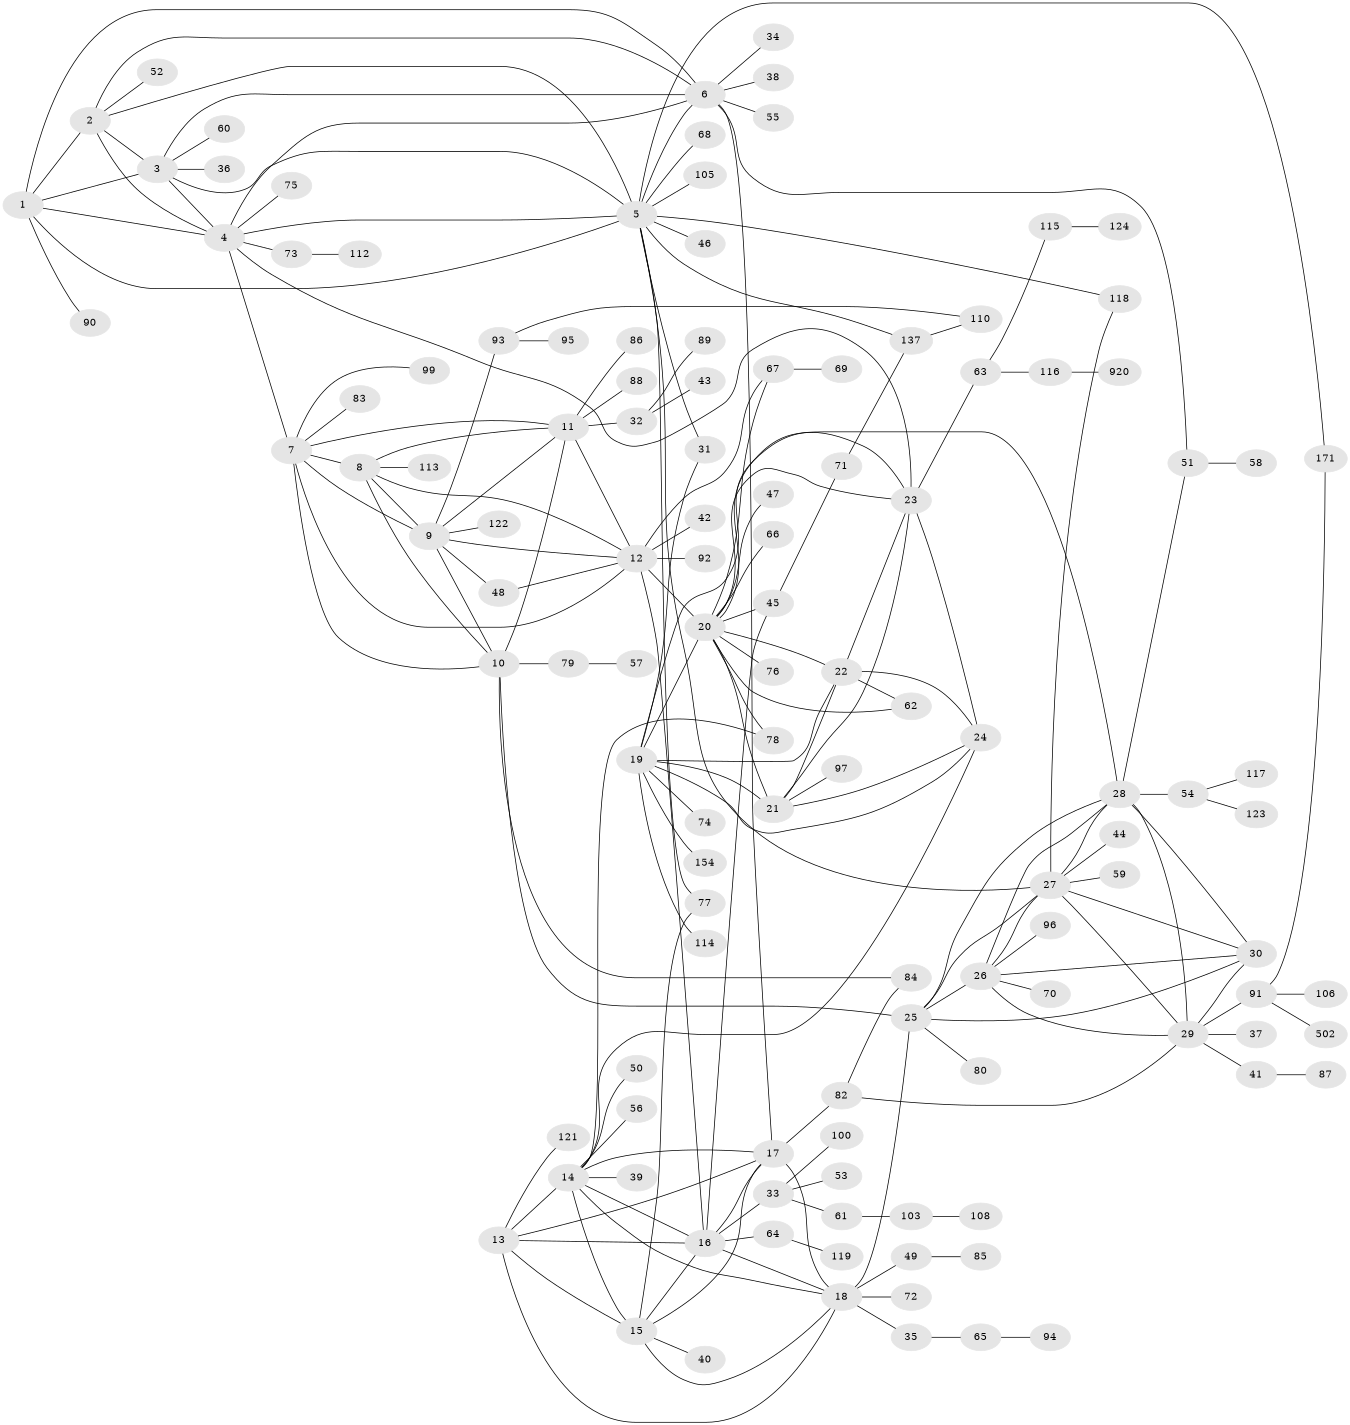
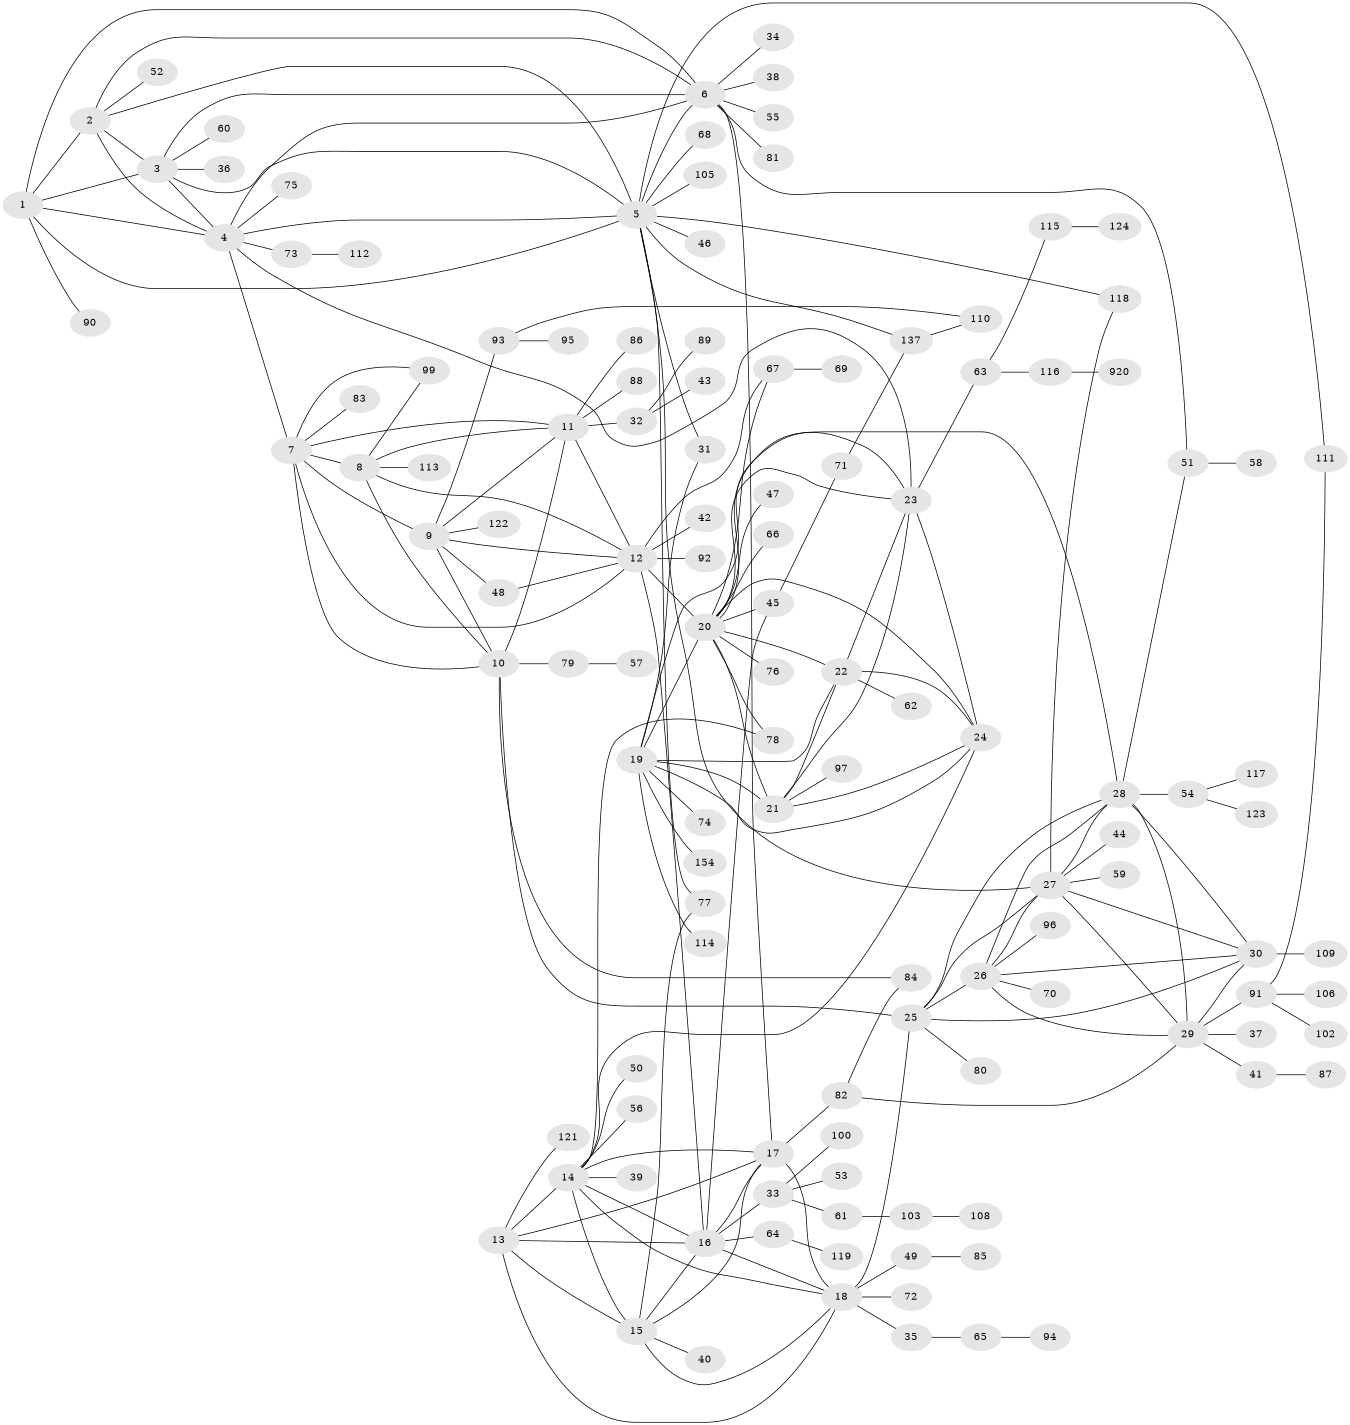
node "81": added
node "171": label "171" -> "111"
edge "8" -- "9": now "8" -- "99"
edge "20" -- "62": now "20" -- "24"
node "109": added
node "502": label "502" -> "102"
